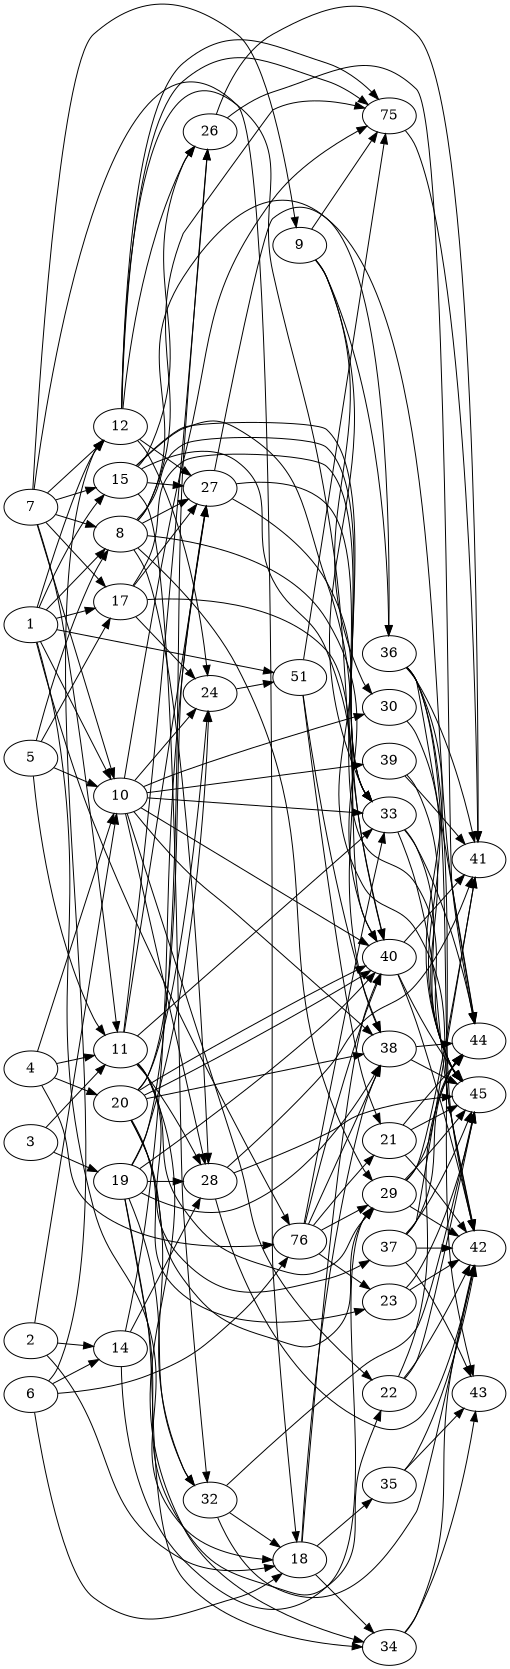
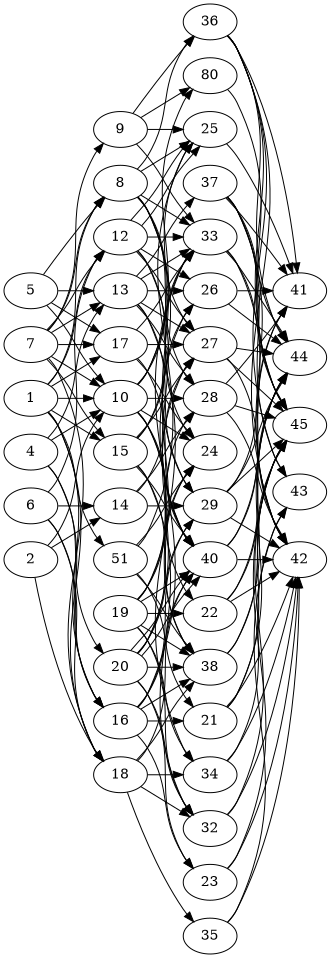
node "75": label "75" -> "25"
edge "12" -> "33": added
edge "24" -> "51": reversed
node "30": label "30" -> "80"
node "39": removed
edge "40" -> "45": now "40" -> "44"
node "11": label "11" -> "13"
node "3": removed
node "76": label "76" -> "16"
edge "32" -> "18": reversed
